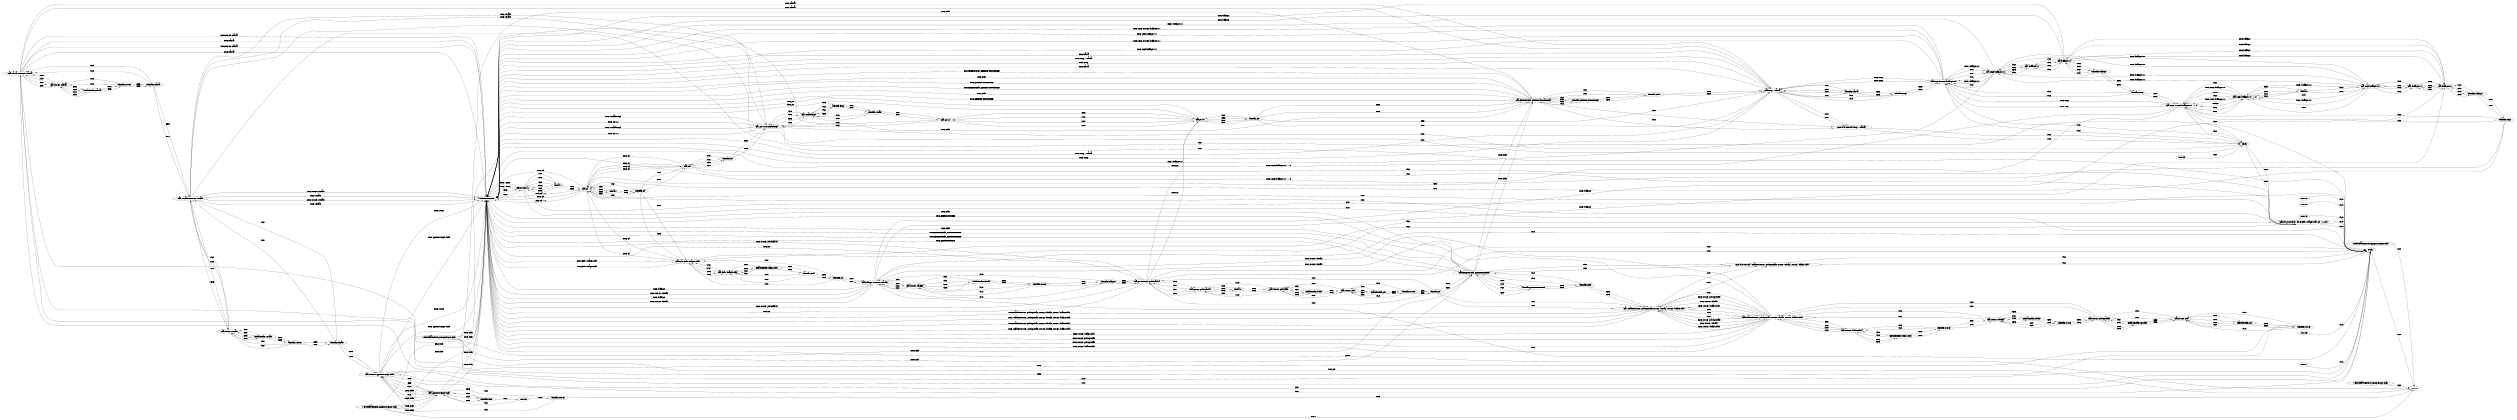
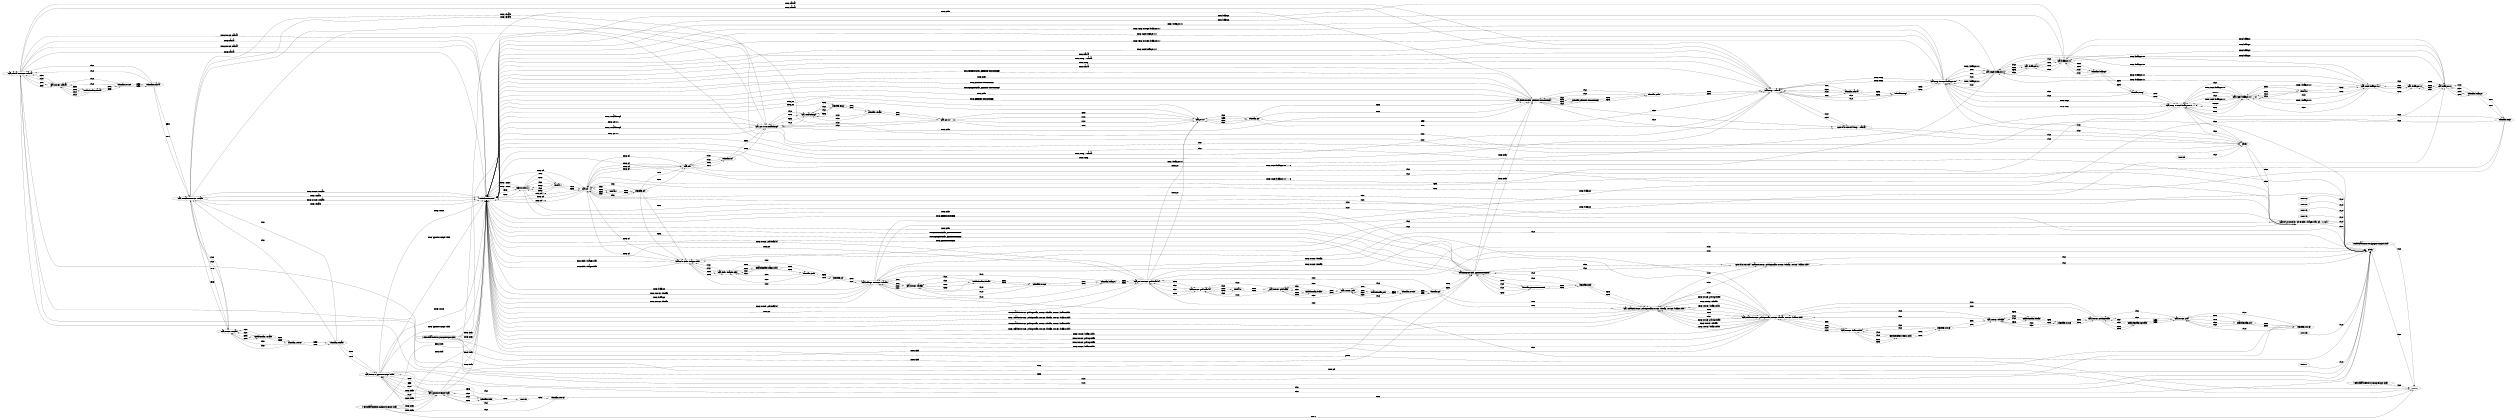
node "1000113": added
